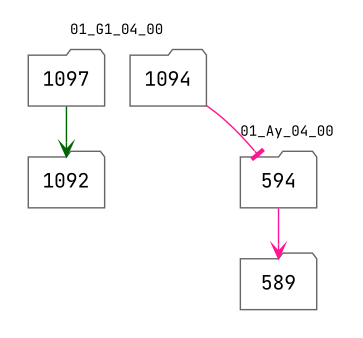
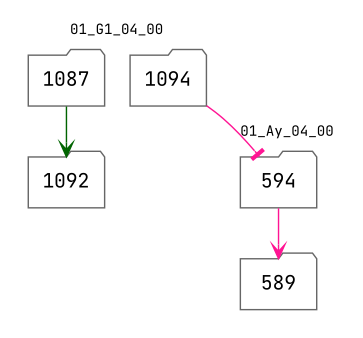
node "1097": label "1097" -> "1087"
